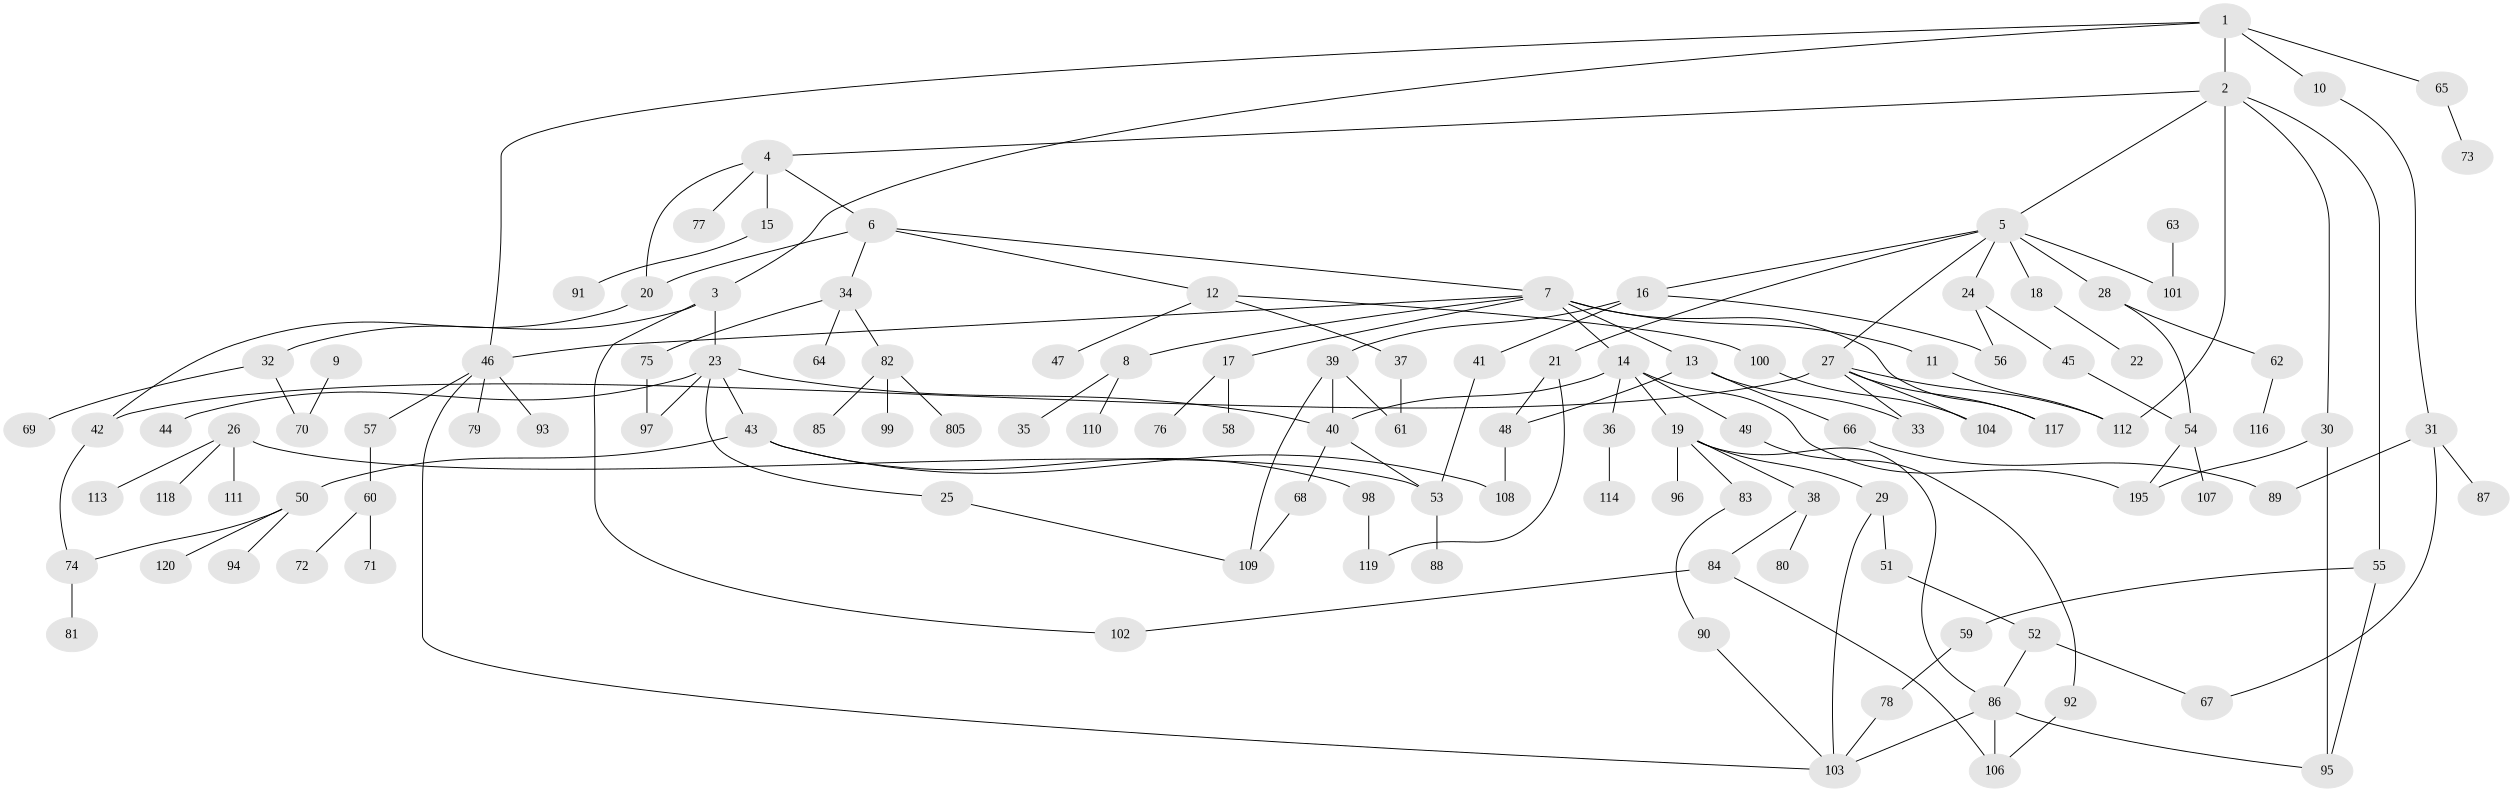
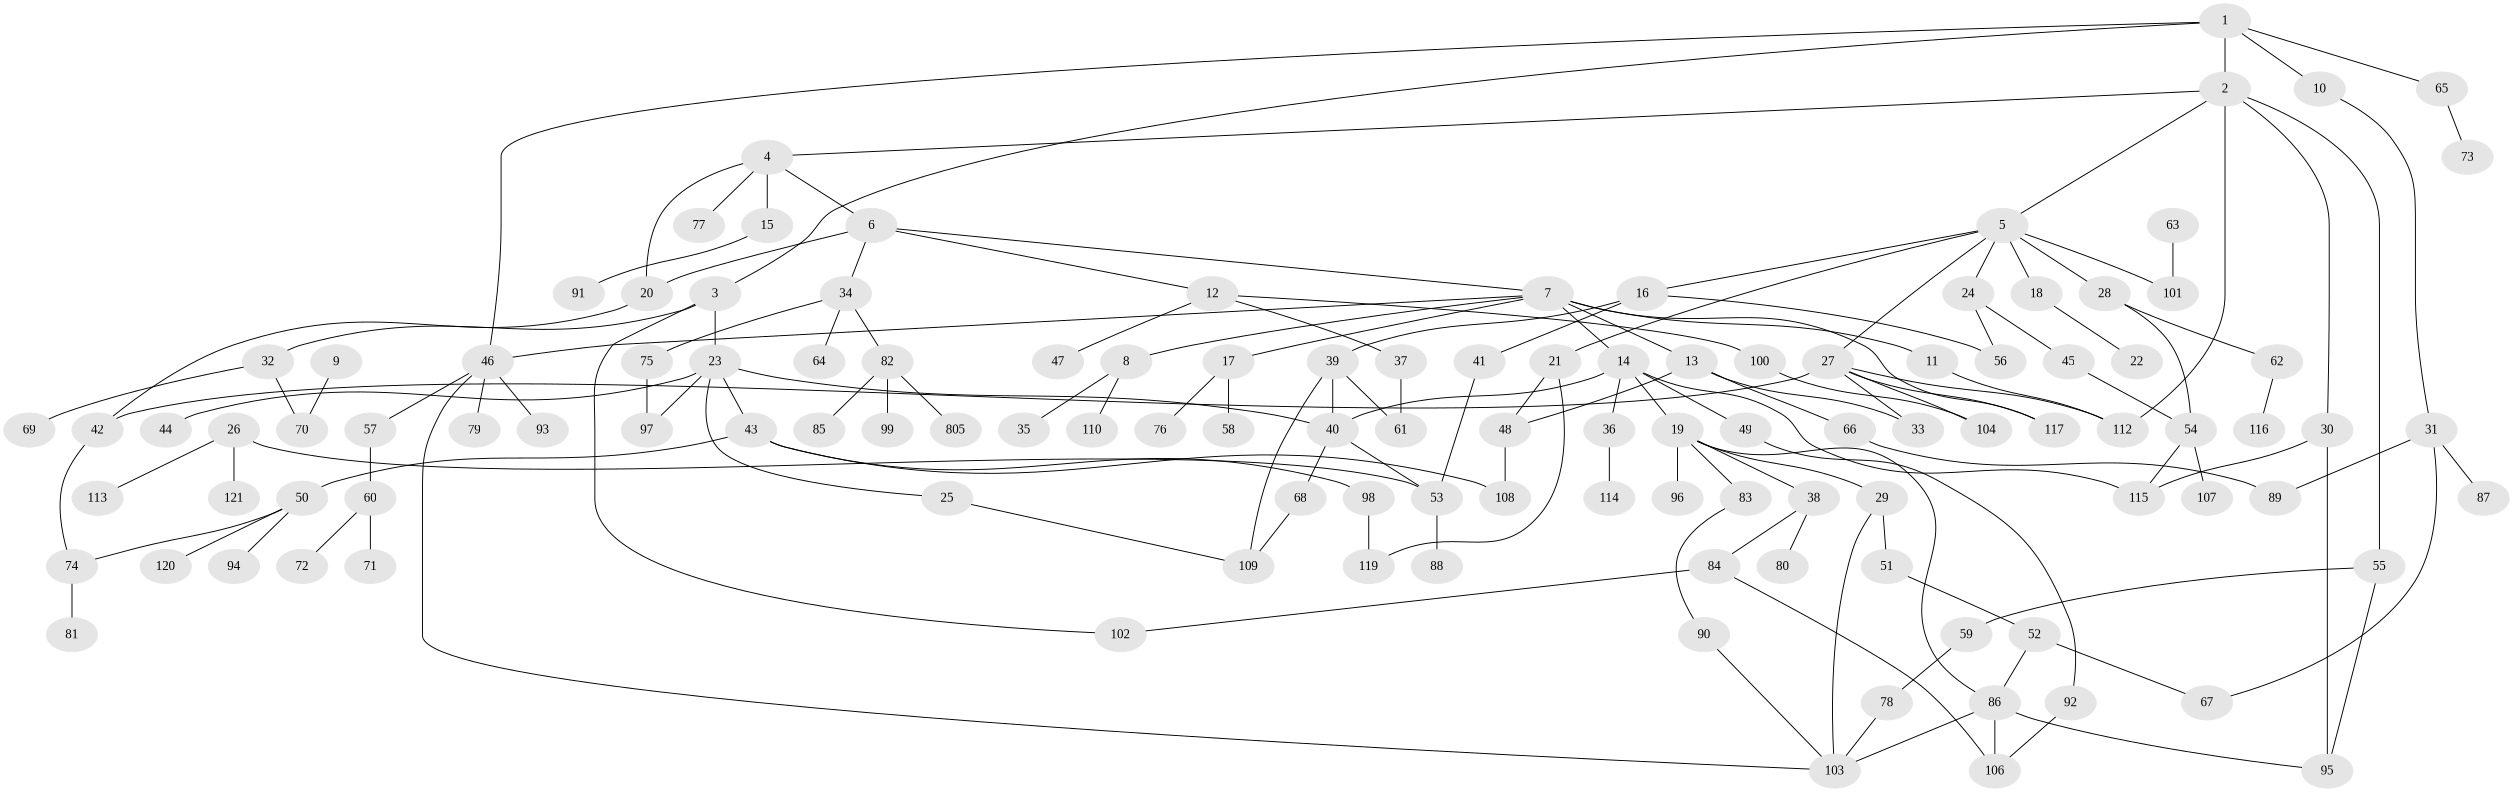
node "118": removed
node "111": label "111" -> "121"
node "195": label "195" -> "115"
